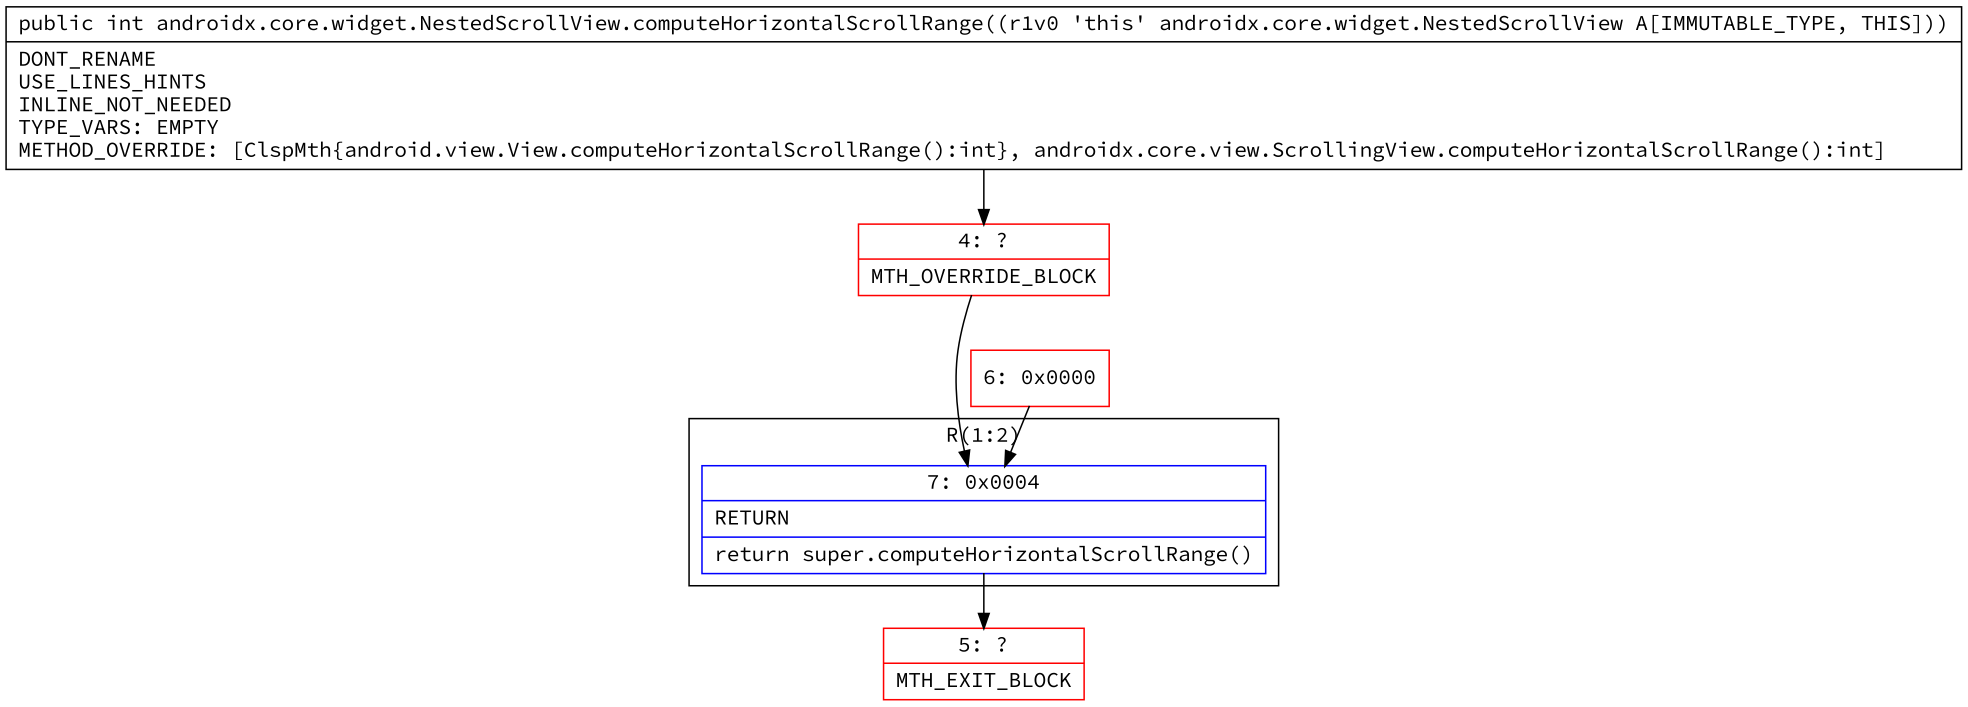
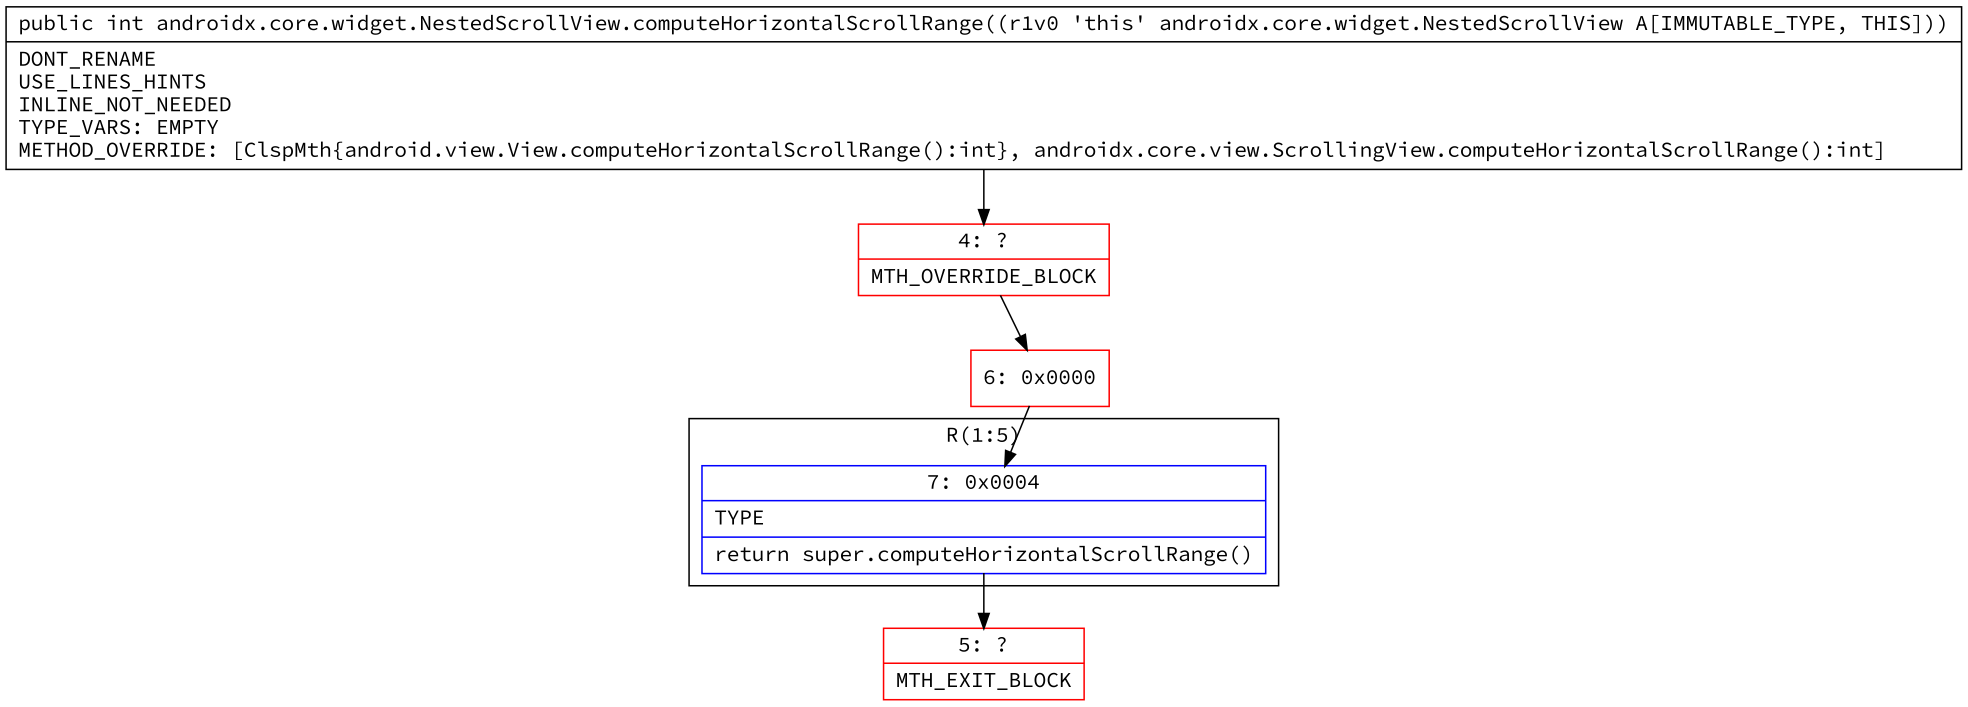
edge "4: ?" -> "7: 0x0004": now "4: ?" -> "6: 0x0000"
cluster "R(1:2)": label "R(1:2)" -> "R(1:5)"
node "7: 0x0004": text "RETURN" -> "TYPE"
